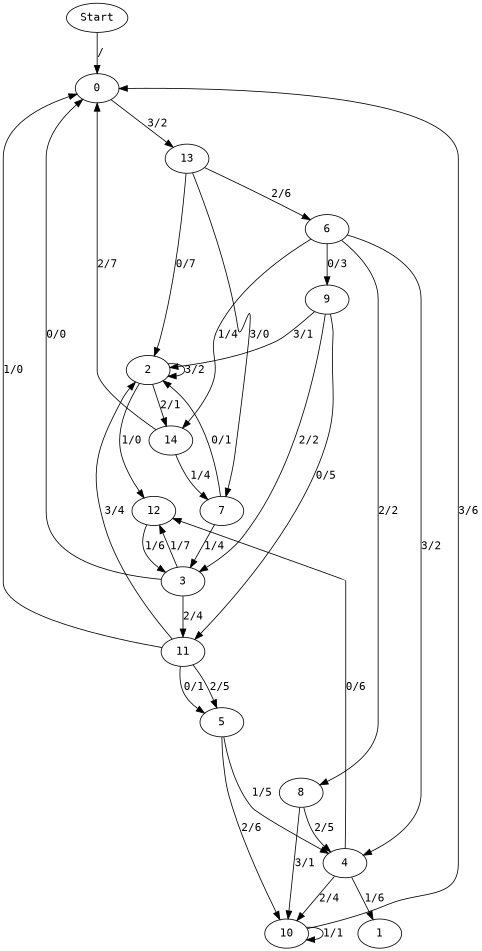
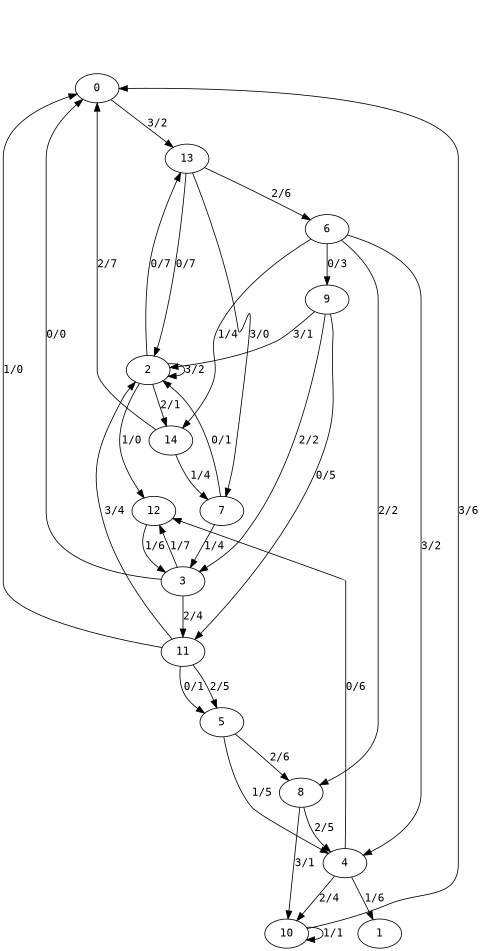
node "Start": removed
edge "2" -> "13": added, label "0/7"
edge "5" -> "10": now "5" -> "8"
